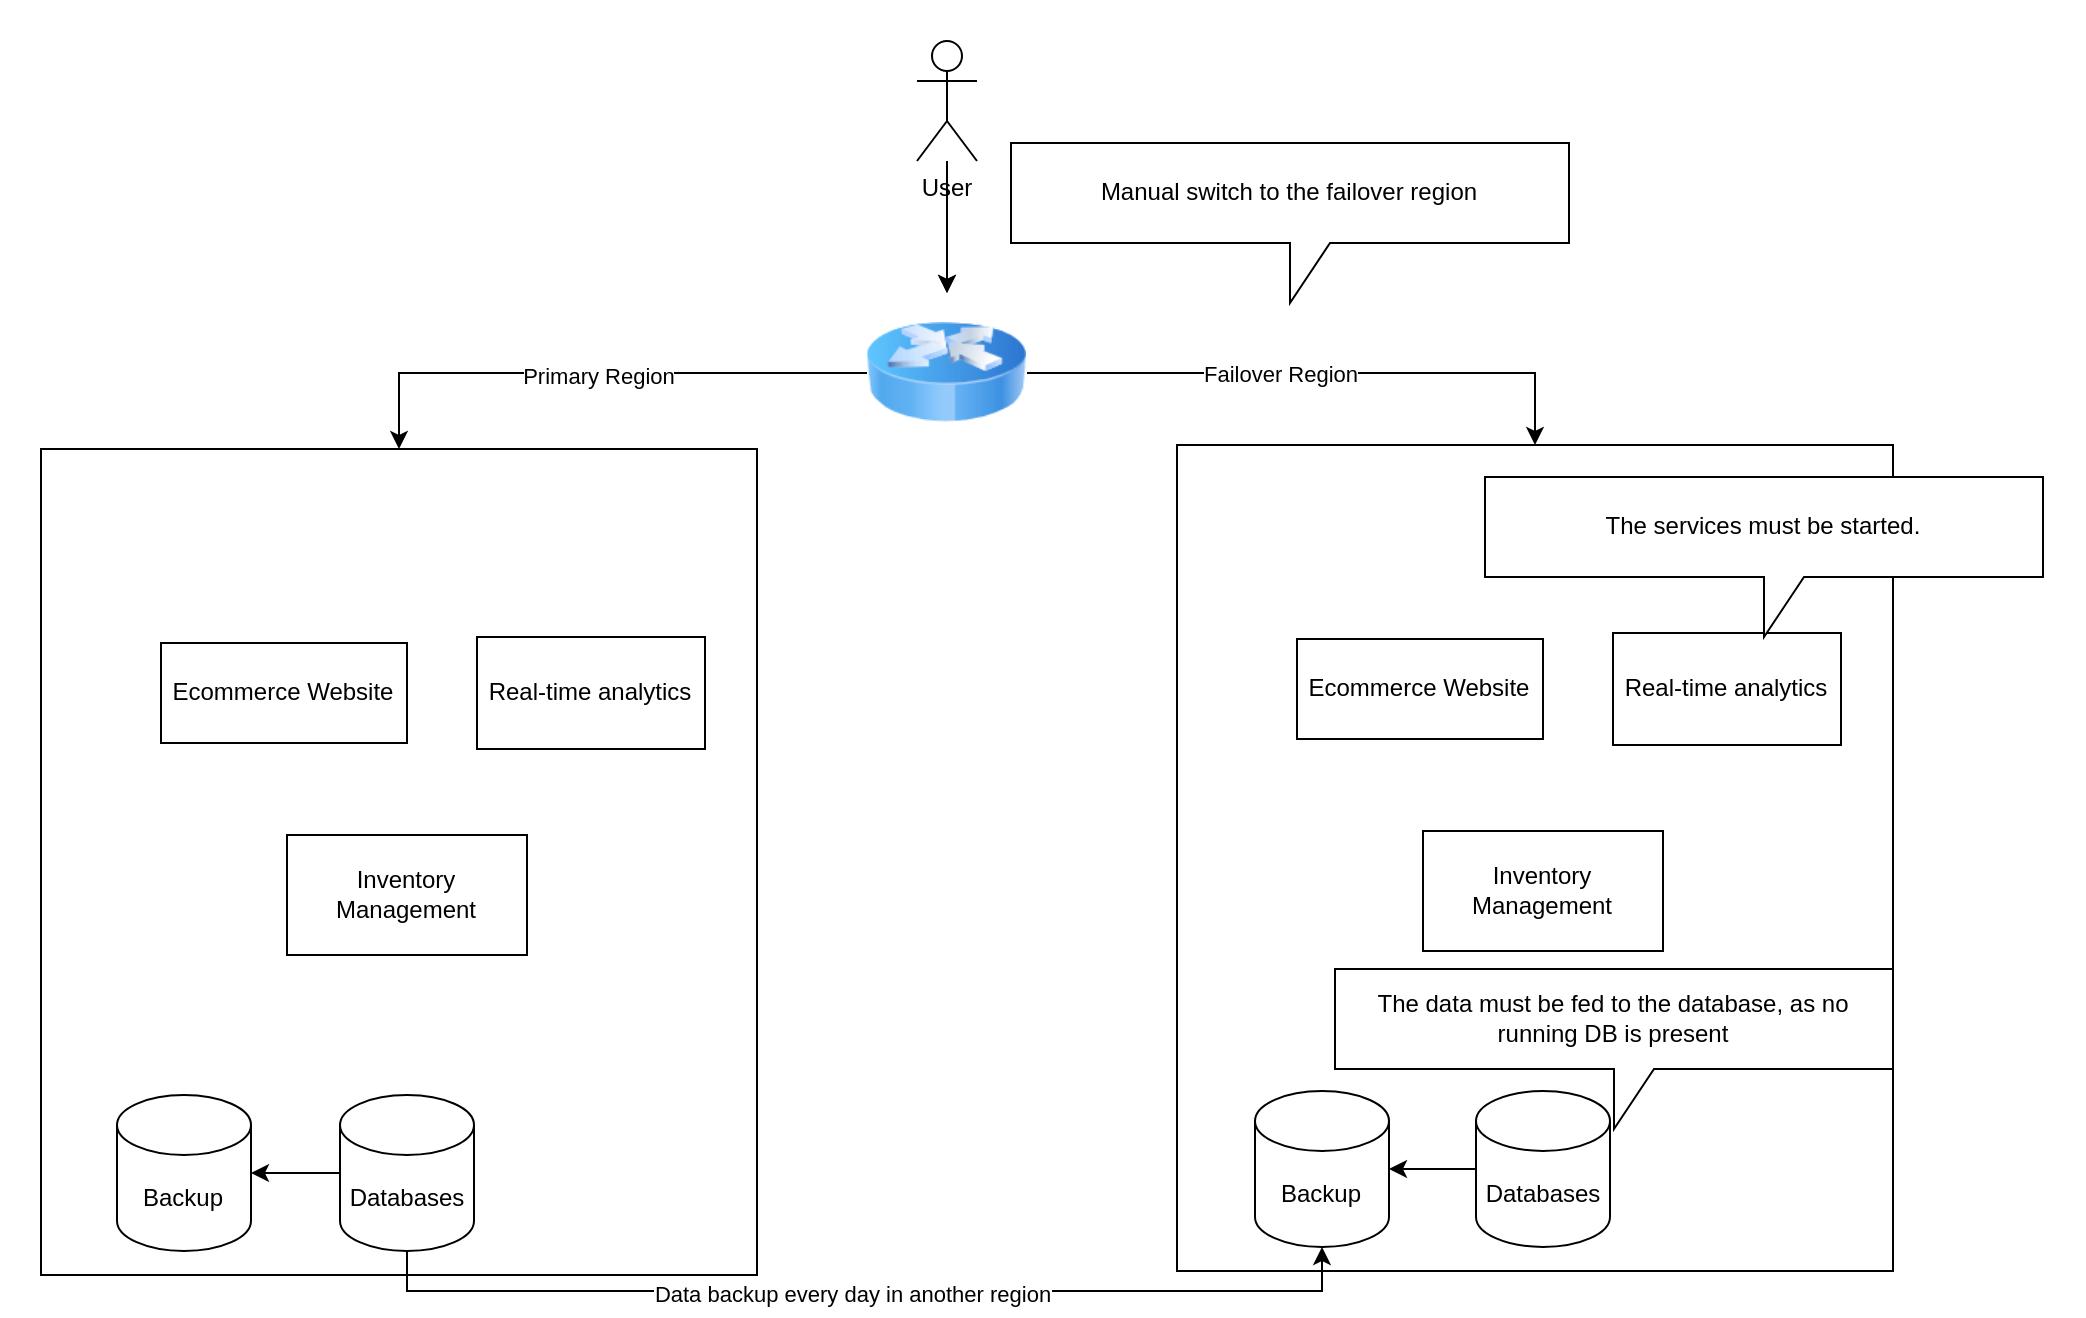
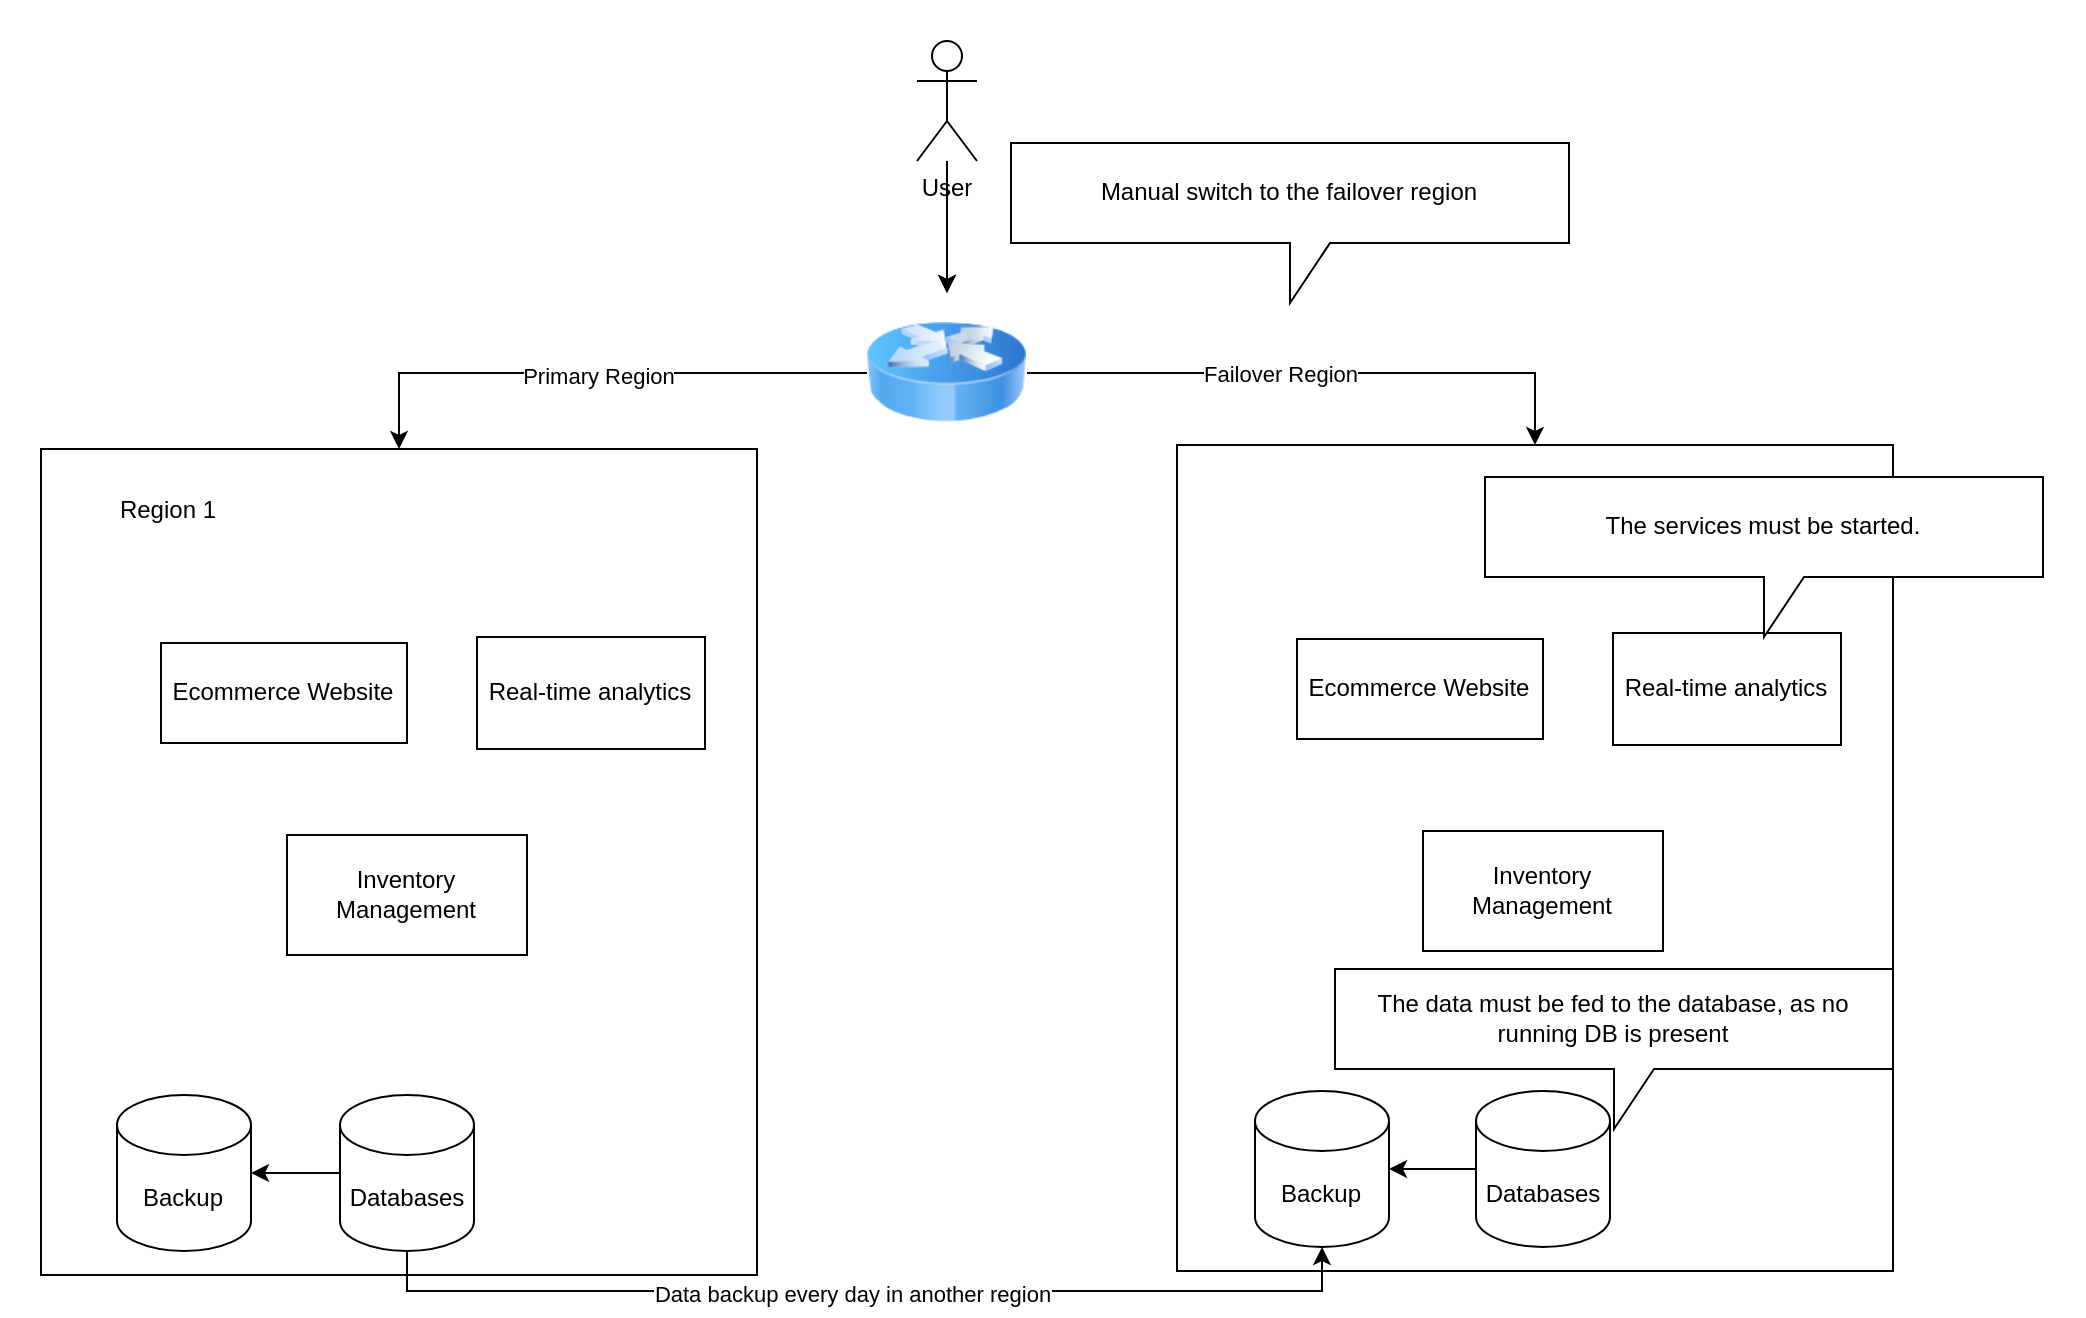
node "Region 1": added
